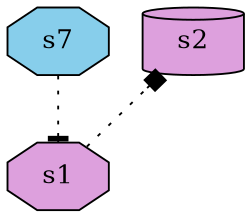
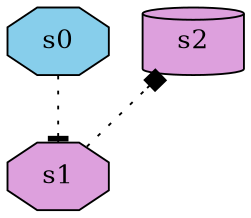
node "s7": label "s7" -> "s0"
